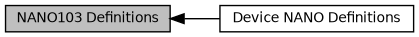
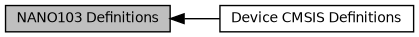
node "Device NANO Definitions": label "Device NANO Definitions" -> "Device CMSIS Definitions"
